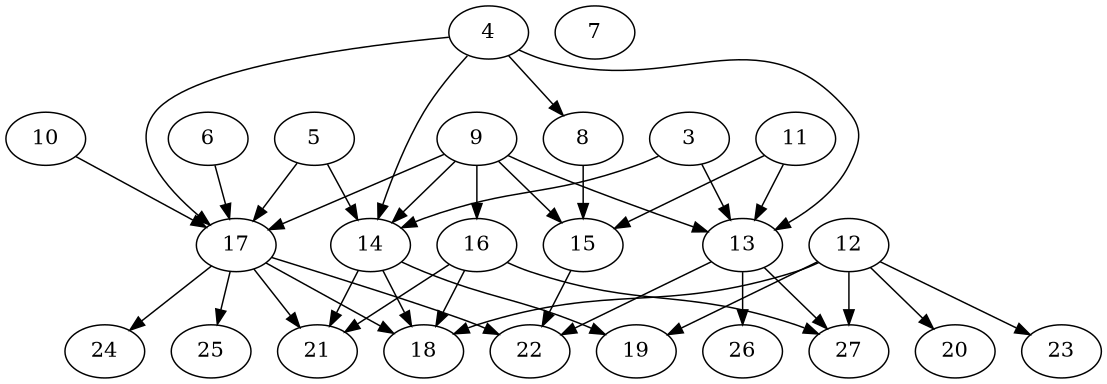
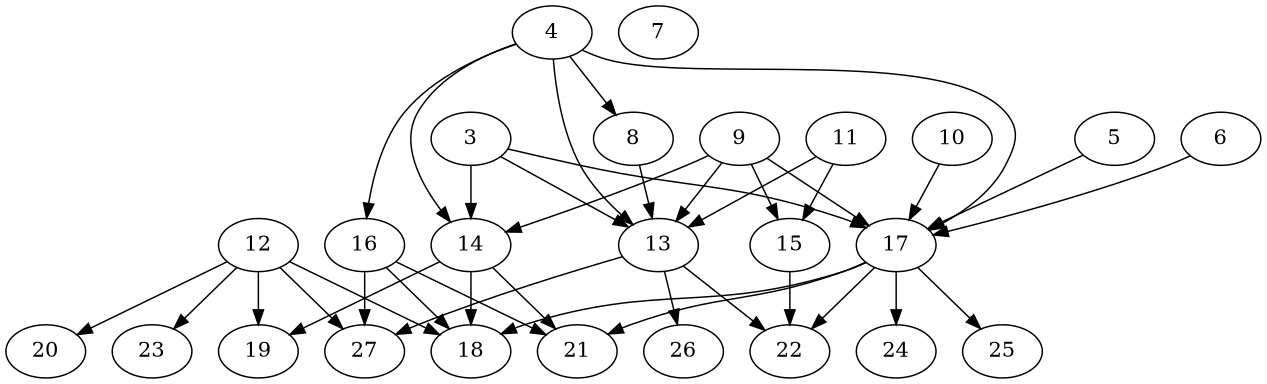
edge "3" -> "17": added
edge "5" -> "14": removed
edge "9" -> "16": now "4" -> "16"
edge "8" -> "15": now "8" -> "13"
